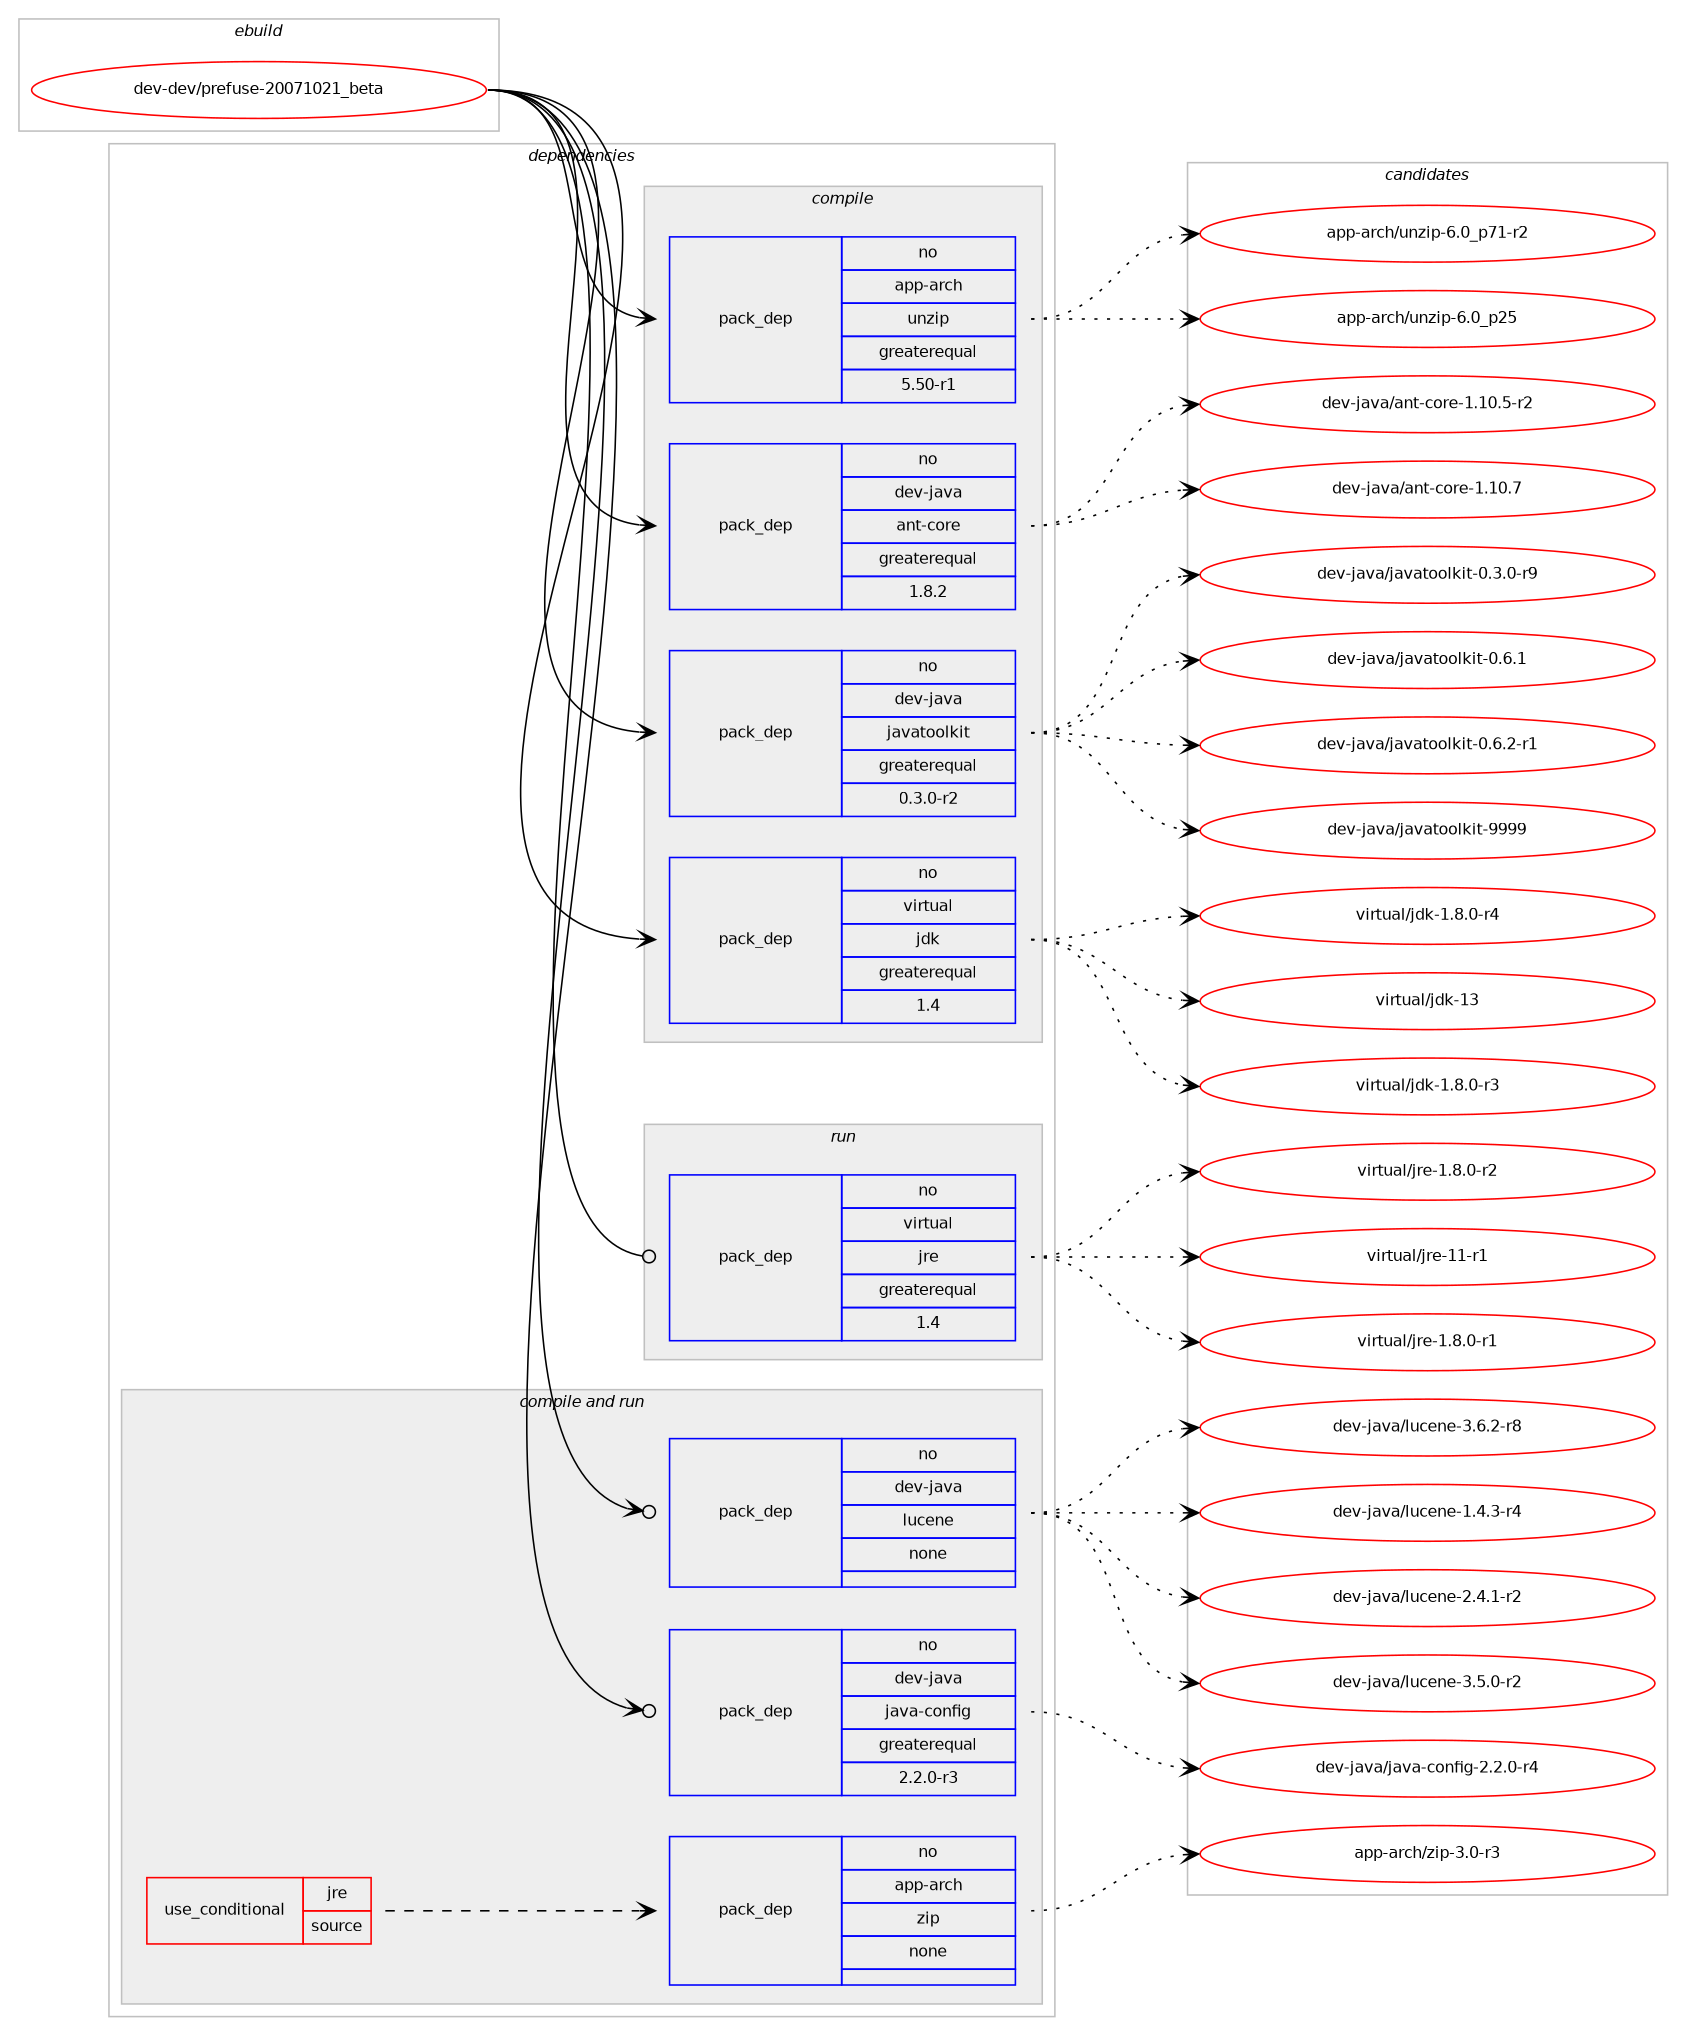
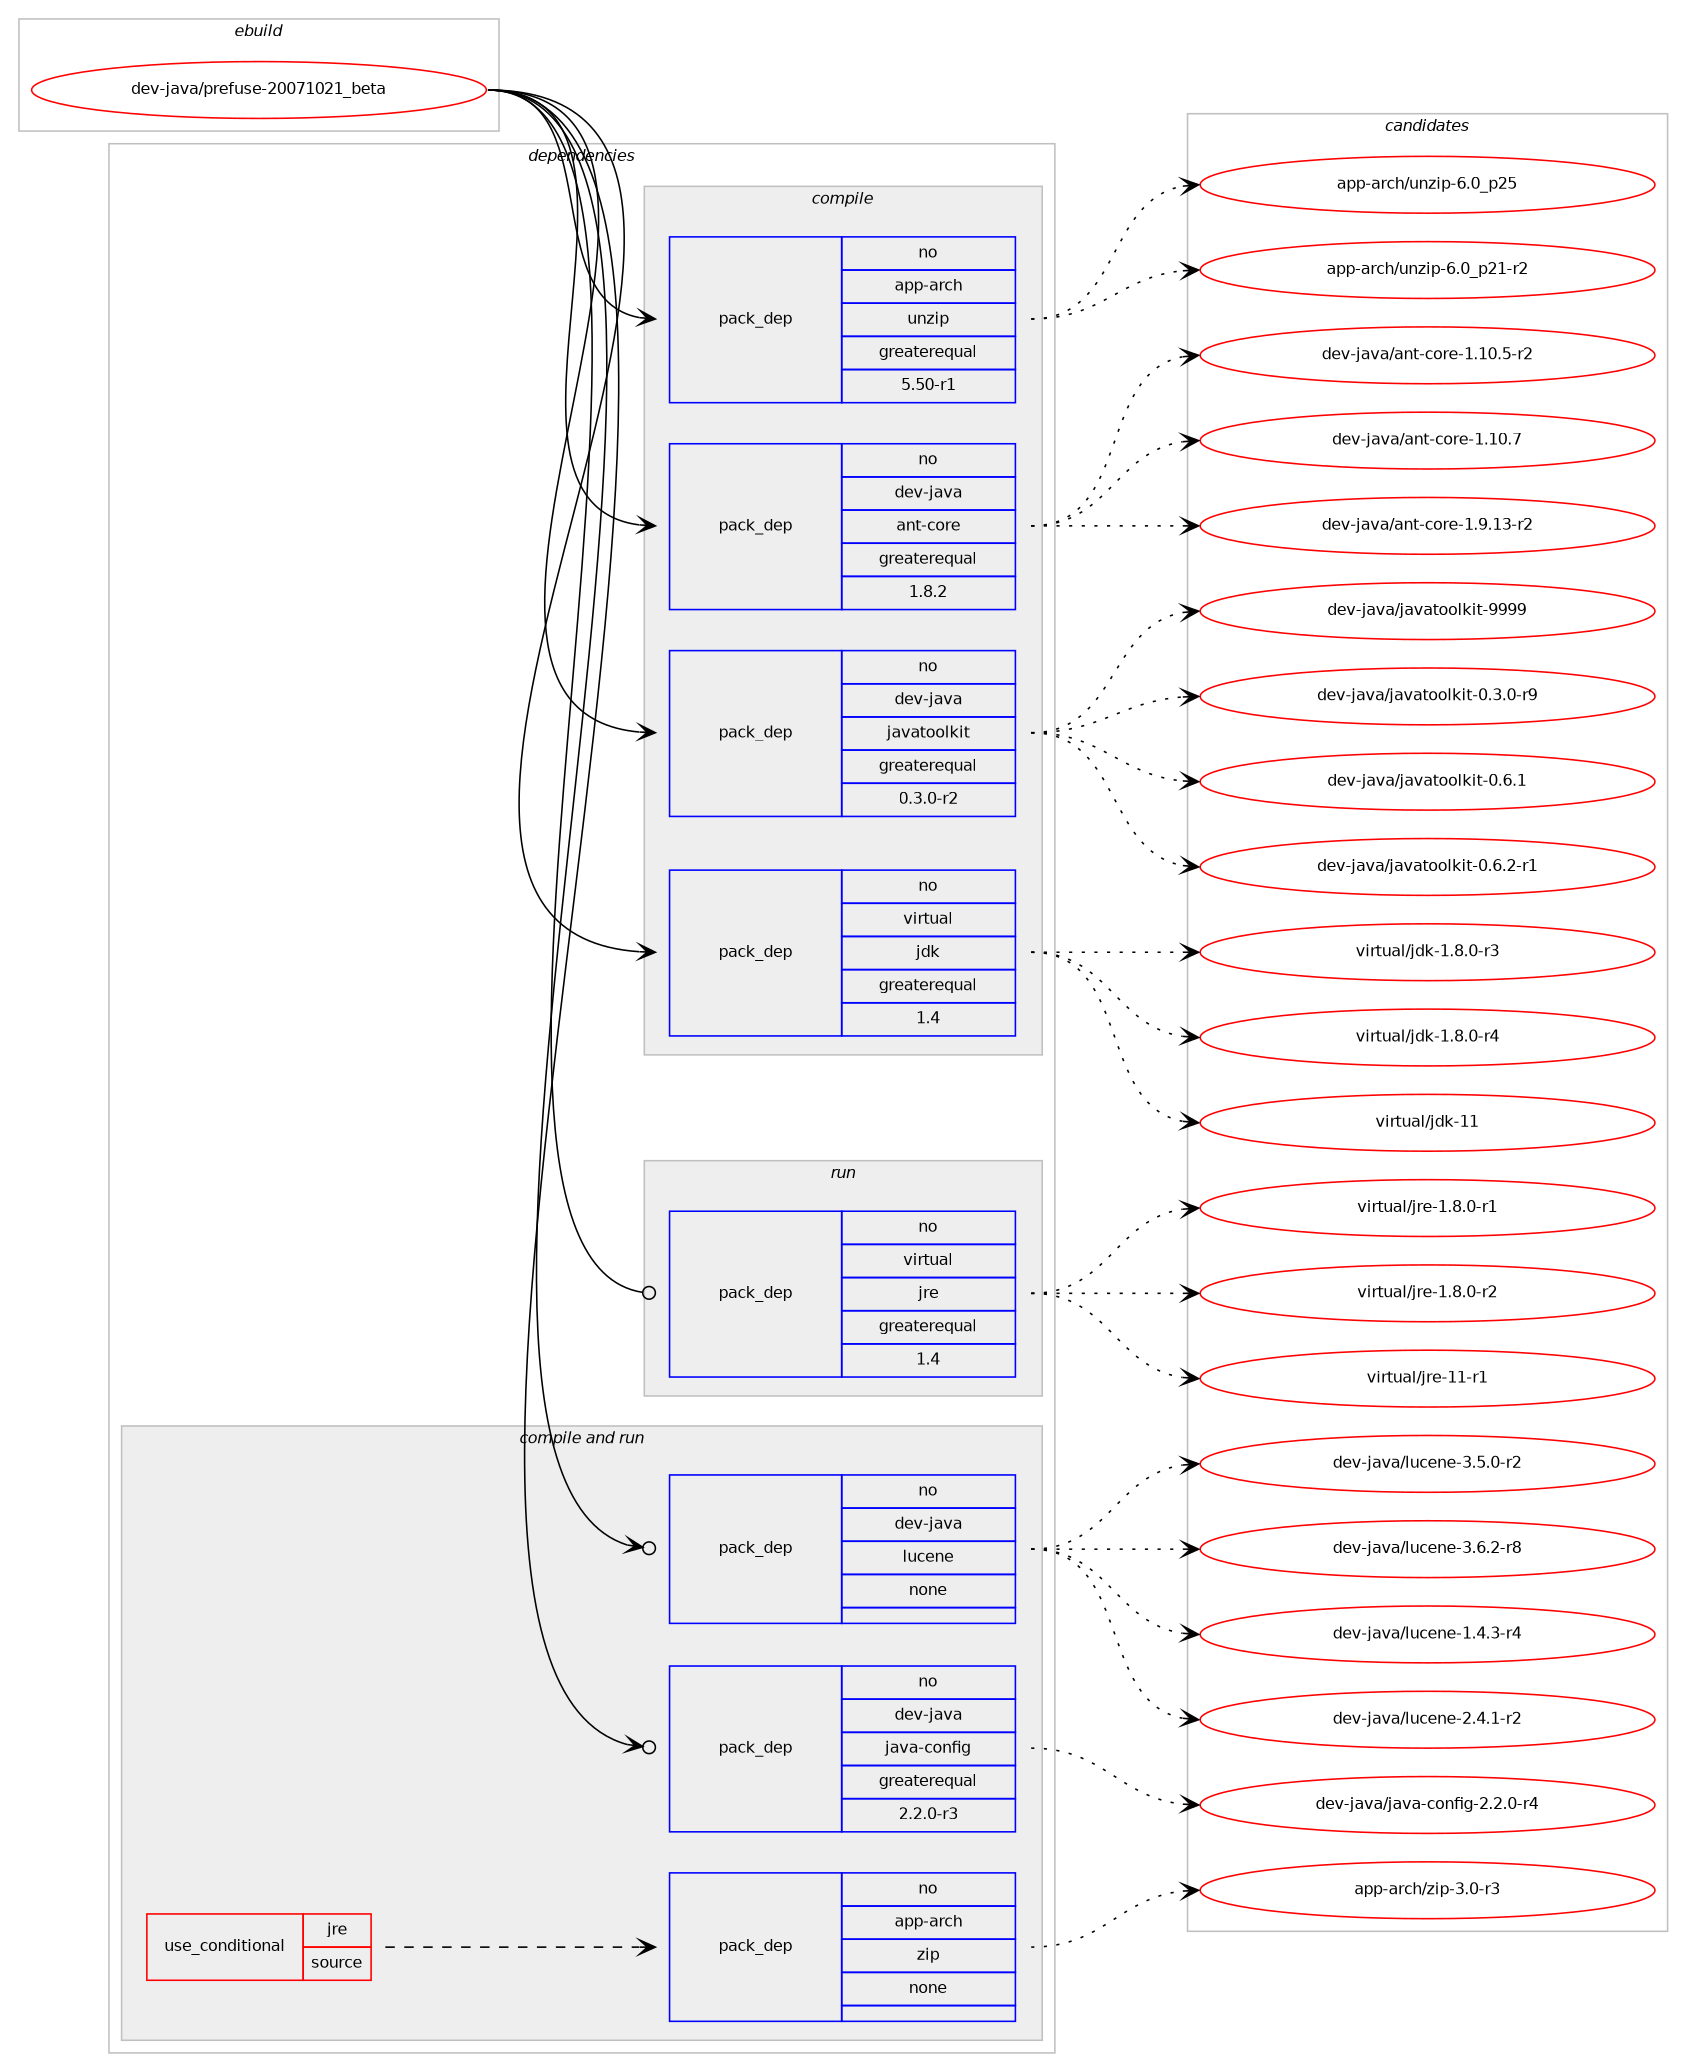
node "dev-dev/prefuse-20071021_beta": label "dev-dev/prefuse-20071021_beta" -> "dev-java/prefuse-20071021_beta"
node "app-arch/unzip-6.0_p71-r2": label "app-arch/unzip-6.0_p71-r2" -> "app-arch/unzip-6.0_p21-r2"
node "dev-java/ant-core-1.9.13-r2": added
node "virtual/jdk-13": label "virtual/jdk-13" -> "virtual/jdk-11"
